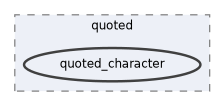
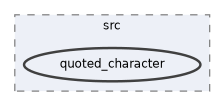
cluster "quoted": label "quoted" -> "src"
